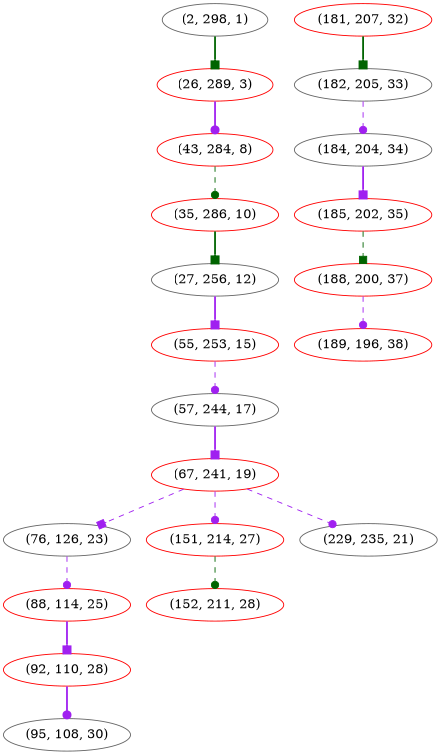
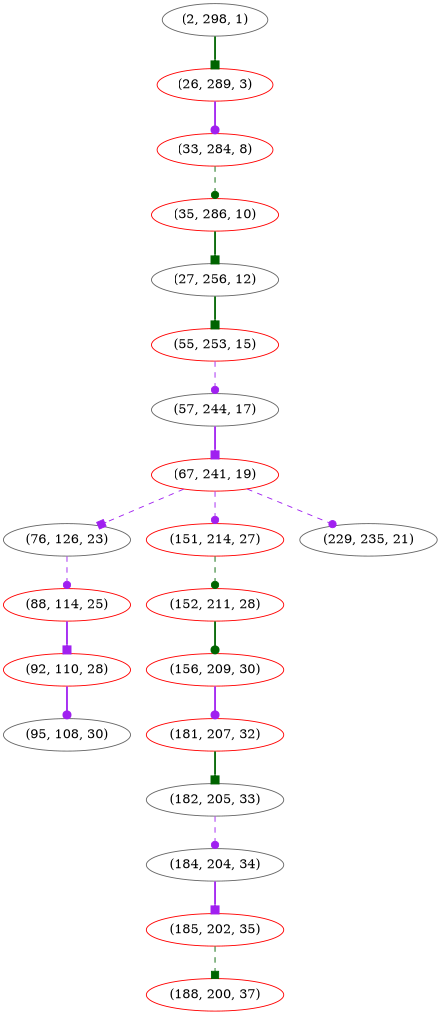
node "(43, 284, 8)": label "(43, 284, 8)" -> "(33, 284, 8)"
edge "(27, 256, 12)" -> "(55, 253, 15)": color purple -> darkgreen
node "(189, 196, 38)": removed
node "(156, 209, 30)": added
